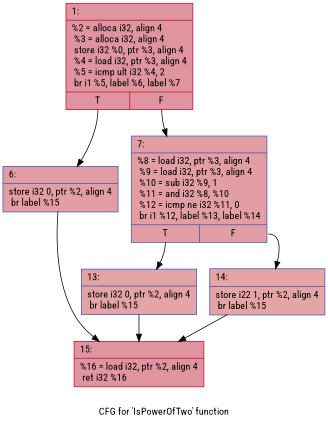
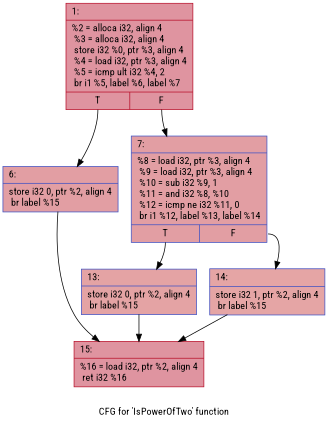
node "14:": text "store i22 1, ptr %2, align 4" -> "store i32 1, ptr %2, align 4"
